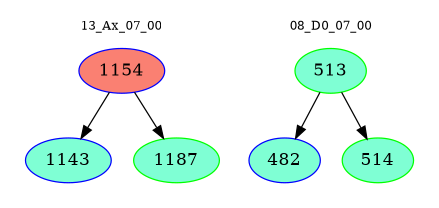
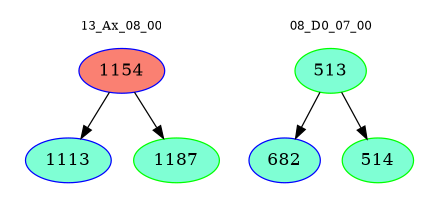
cluster "13_Ax_07_00": label "13_Ax_07_00" -> "13_Ax_08_00"
node "1143": label "1143" -> "1113"
node "482": label "482" -> "682"
